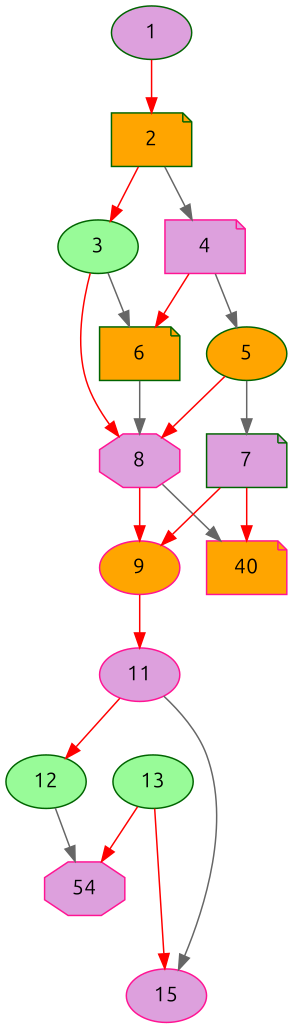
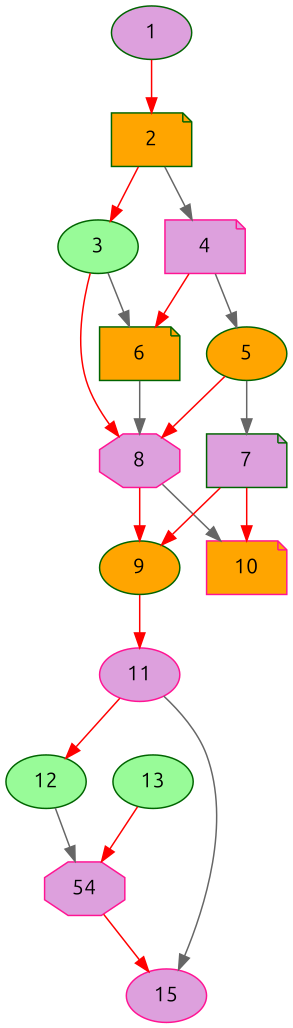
node "9": color deeppink -> darkgreen
node "40": label "40" -> "10"
edge "13" -> "15": now "54" -> "15"
